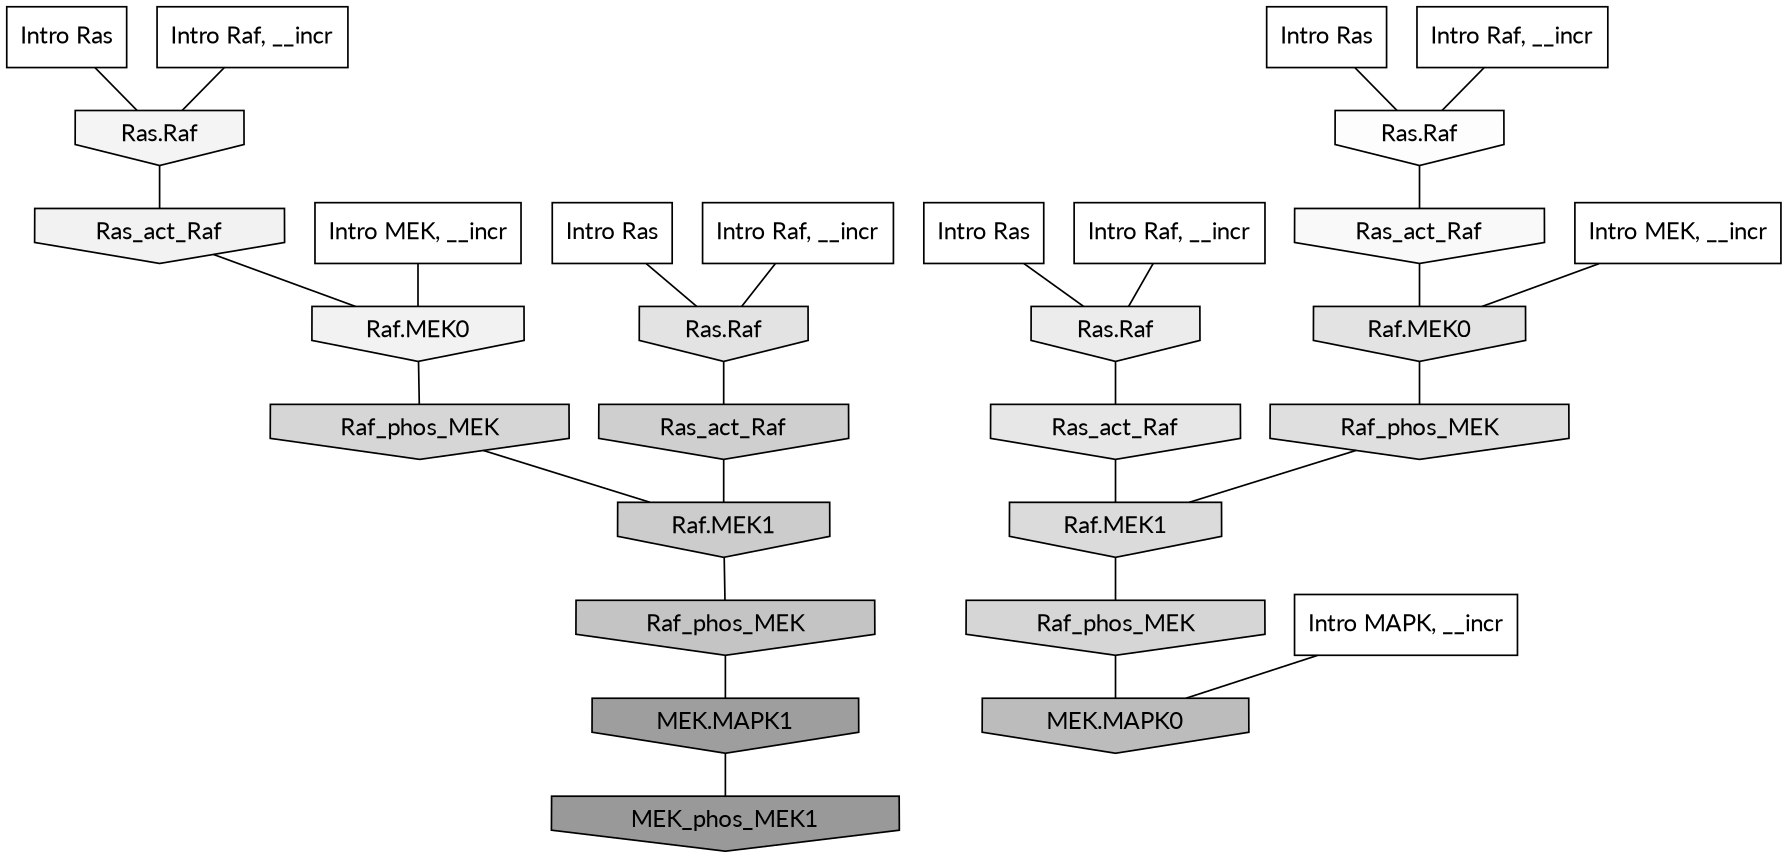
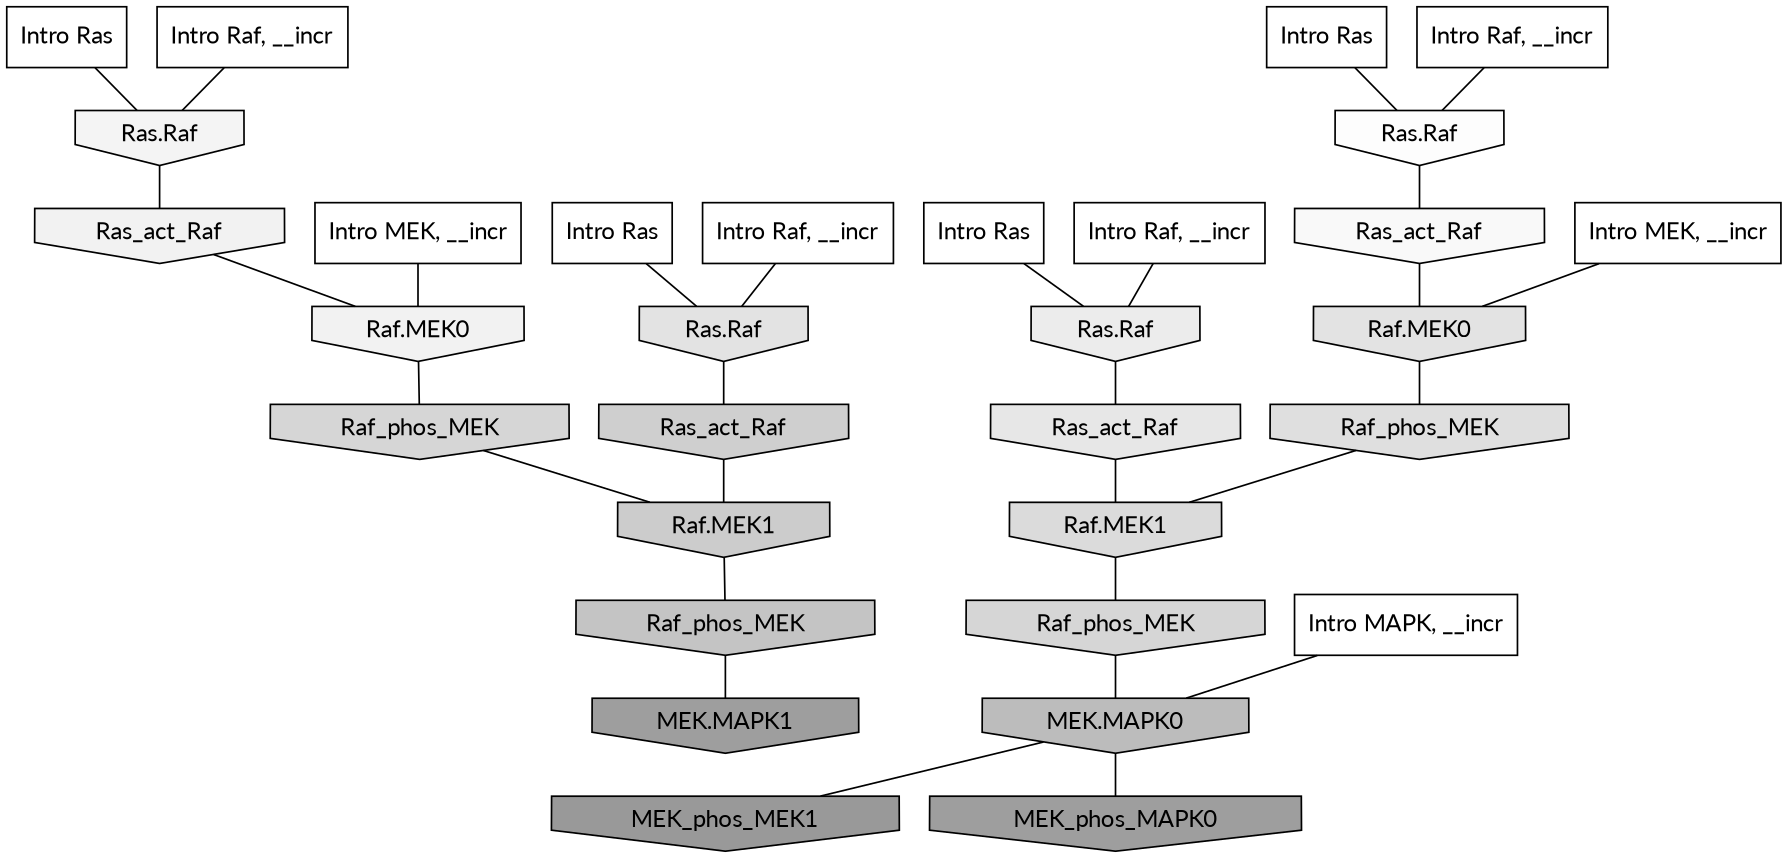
edge "MEK.MAPK1" -- "MEK_phos_MEK1": now "MEK.MAPK0" -- "MEK_phos_MEK1"
node "MEK_phos_MAPK0": added
